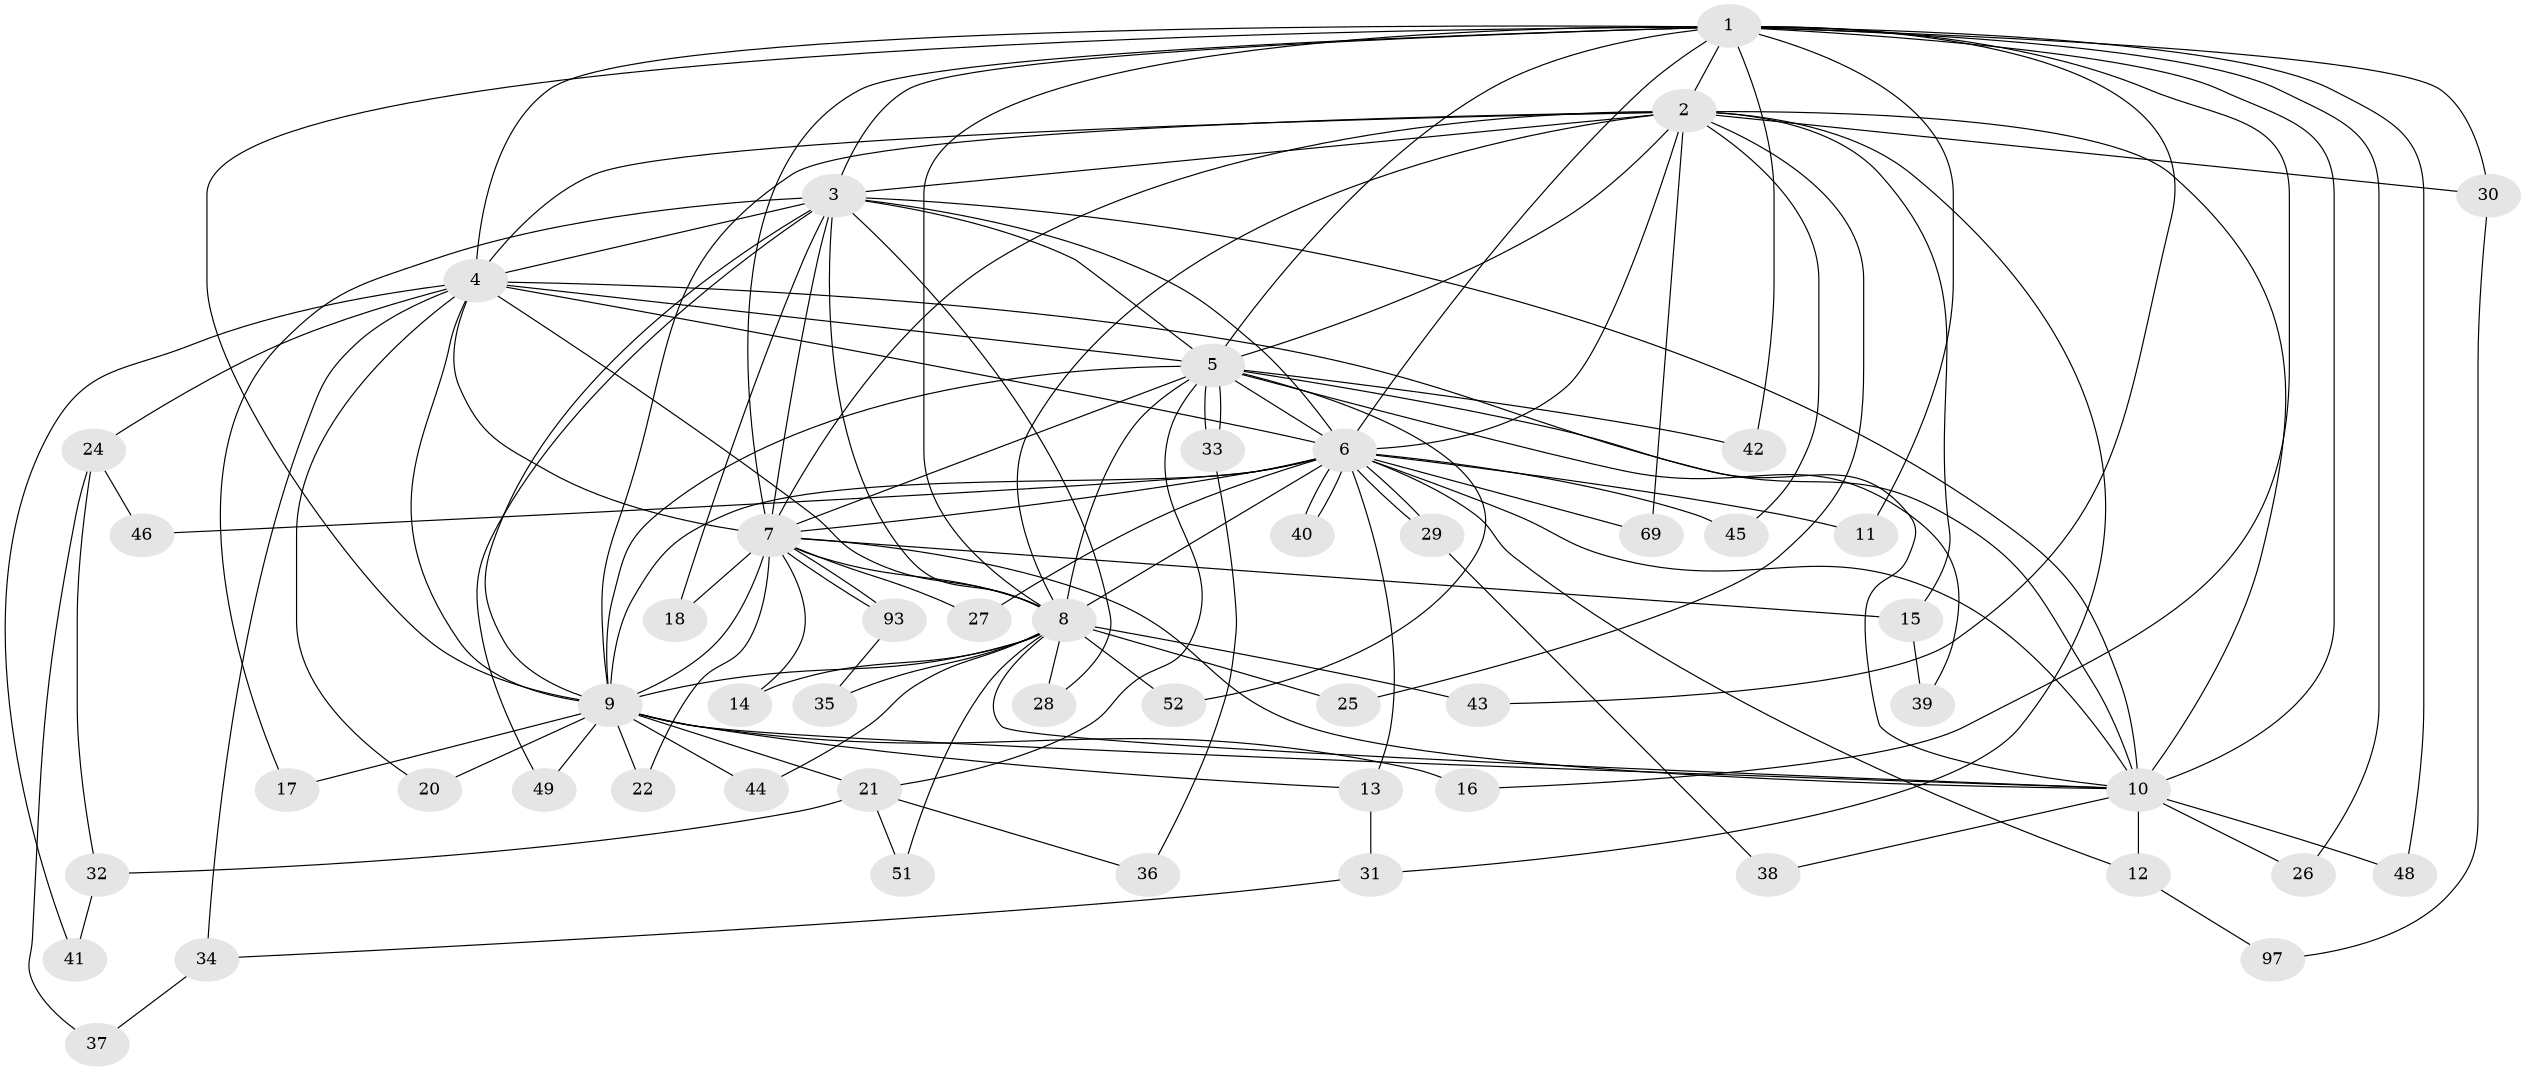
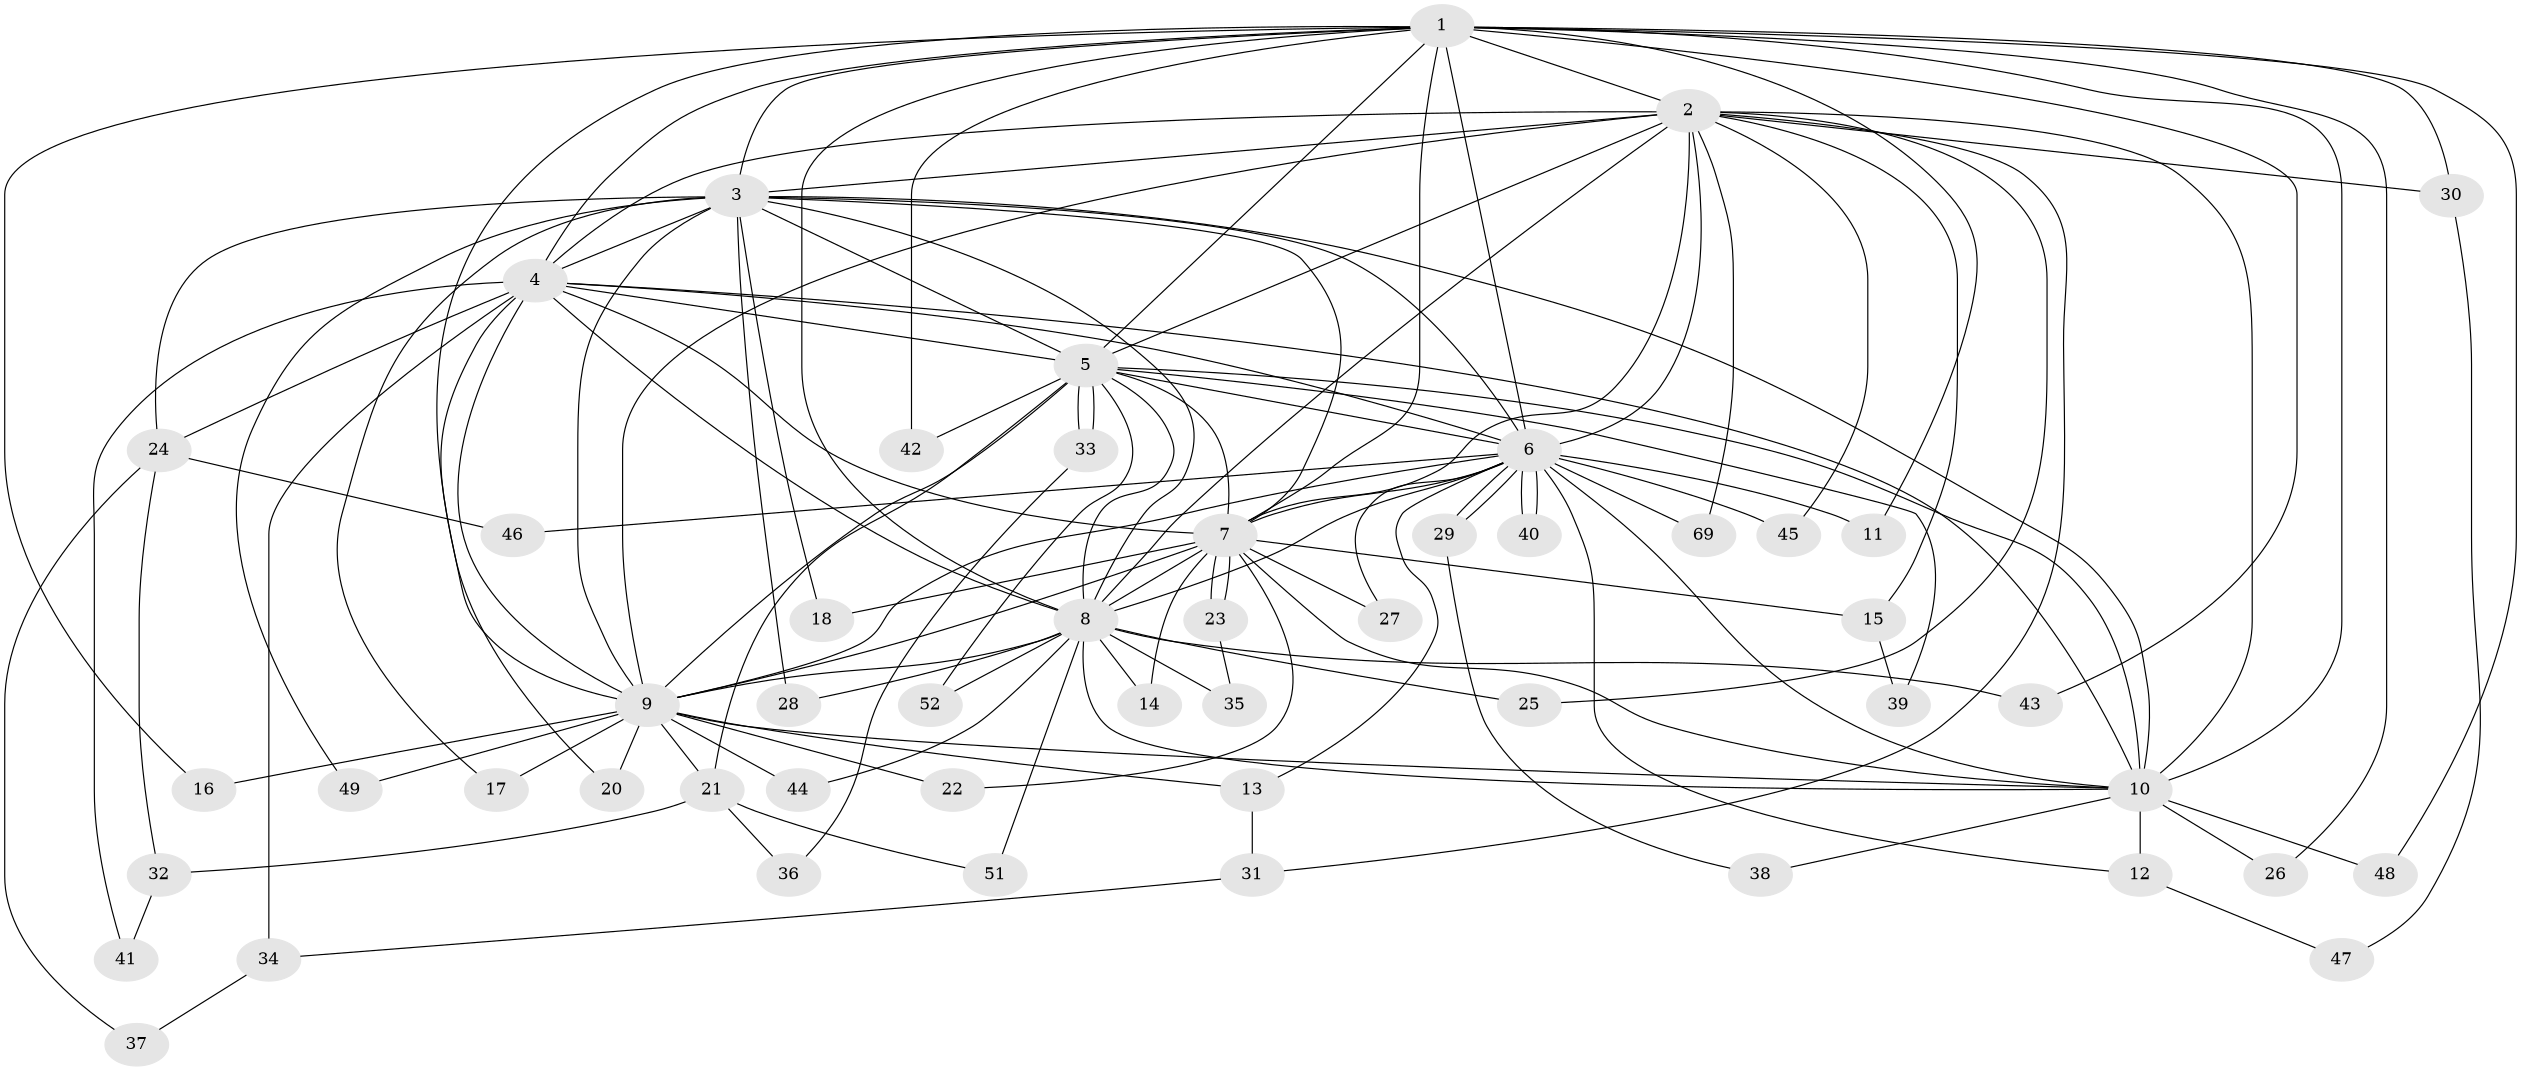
edge "3" -- "24": added
node "93": label "93" -> "23"
node "97": label "97" -> "47"
